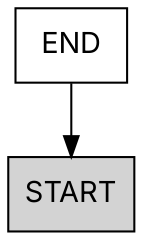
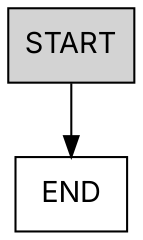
edge "END" -> "START": reversed
